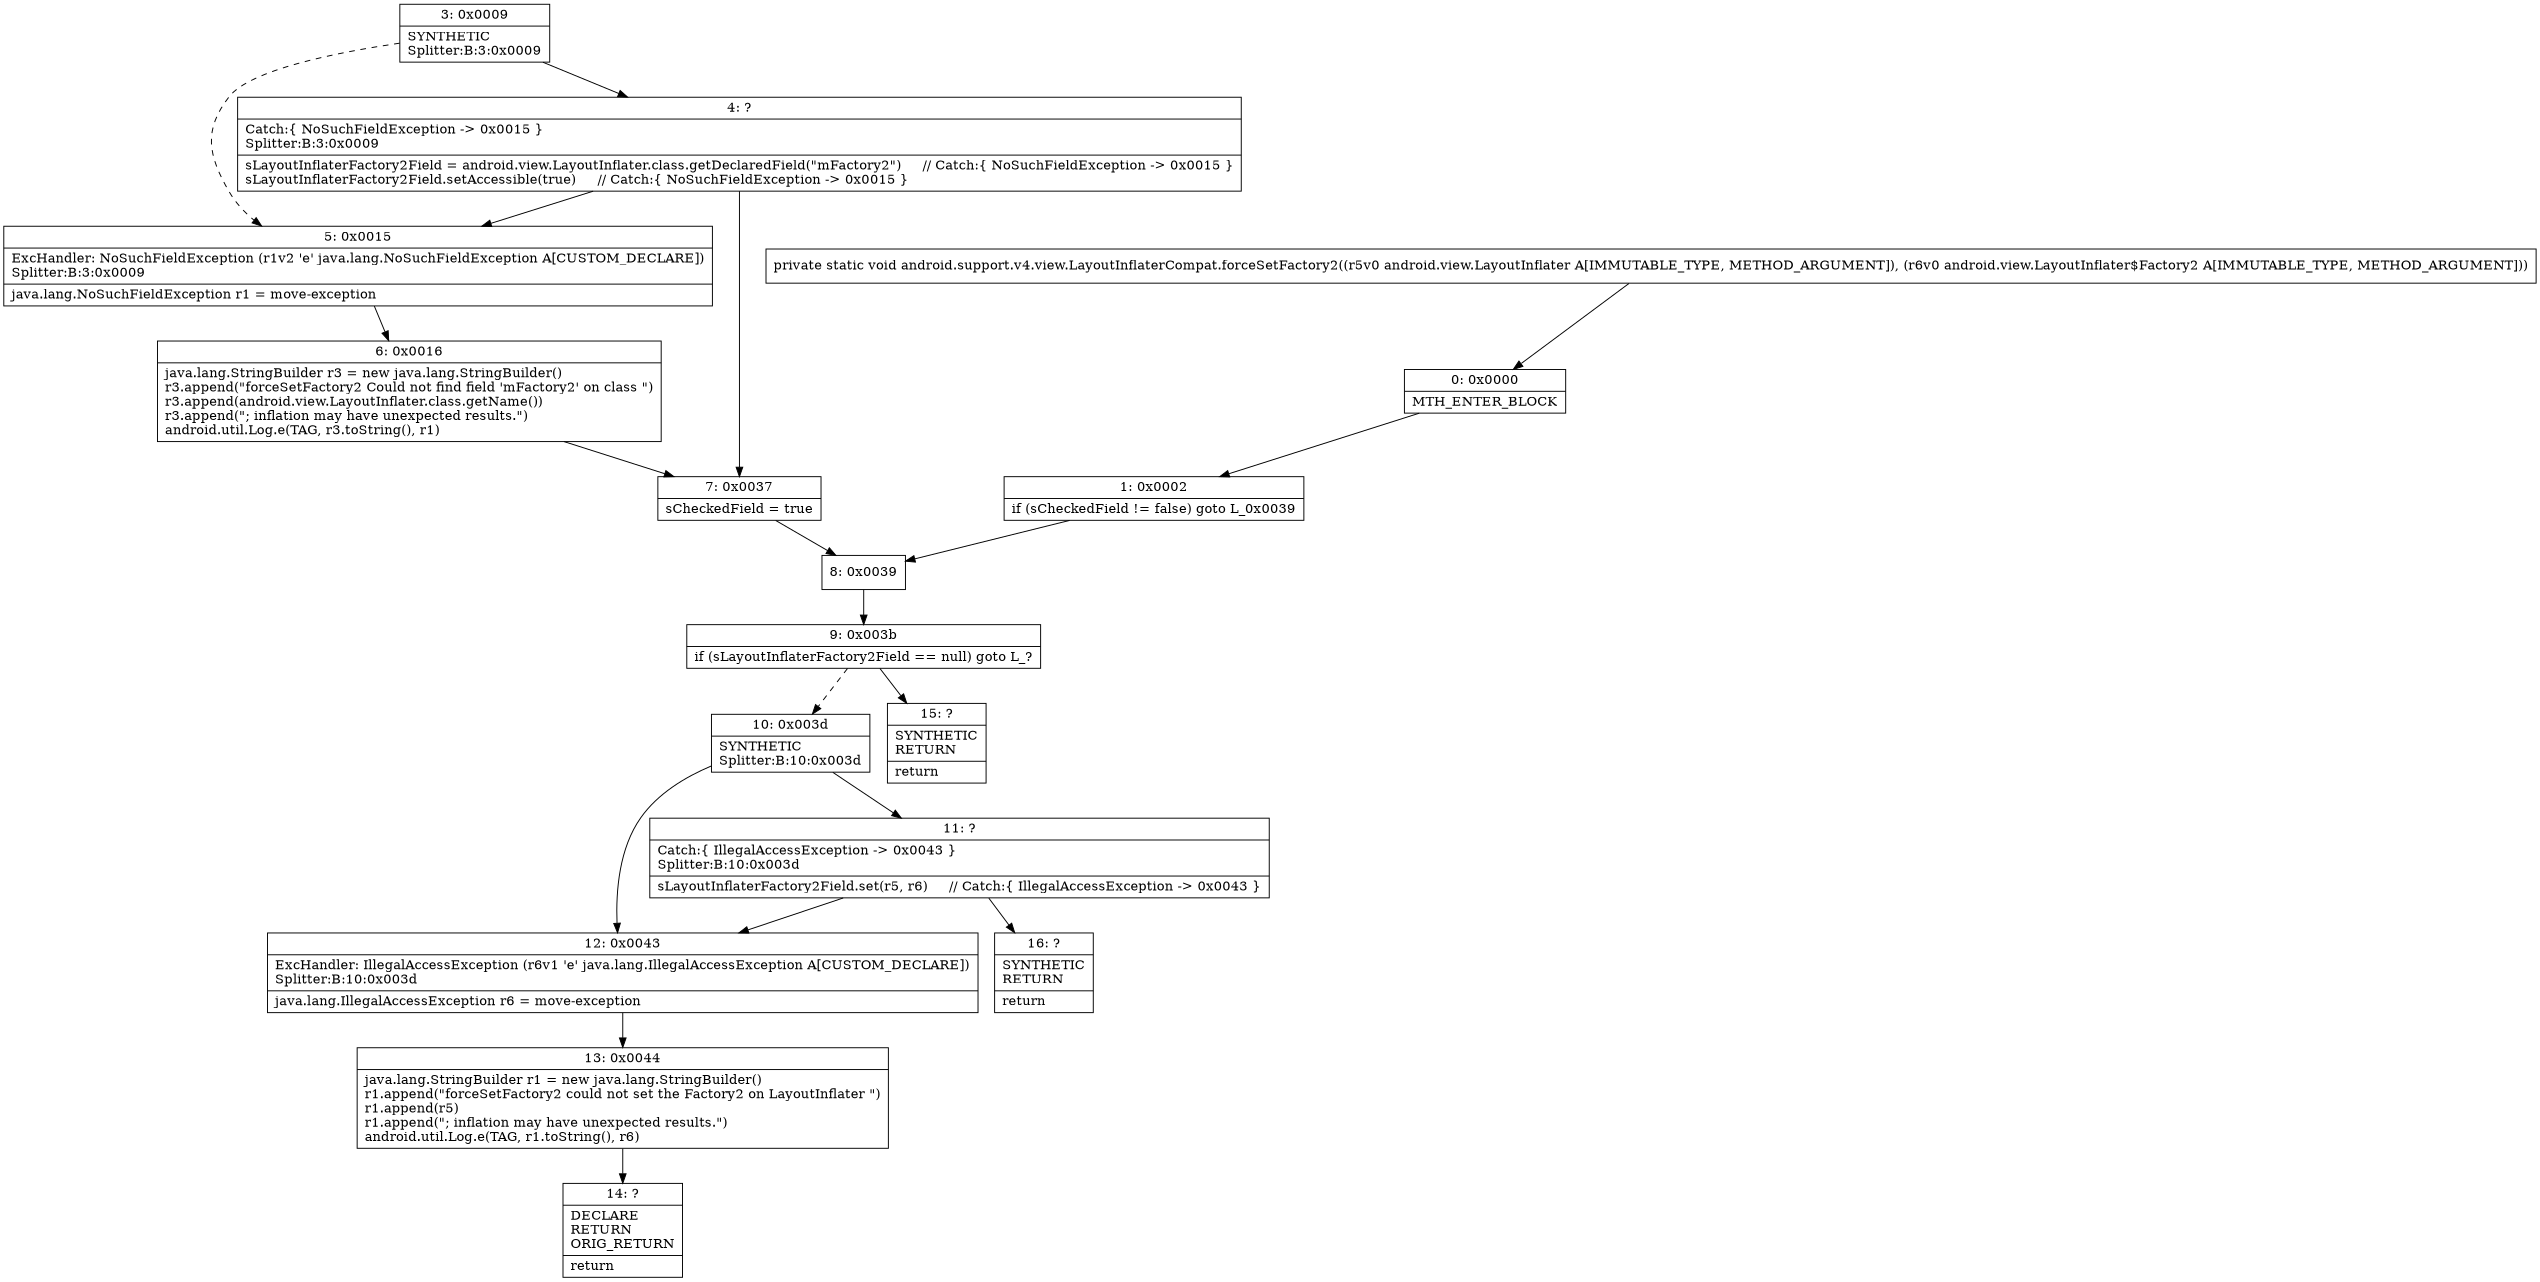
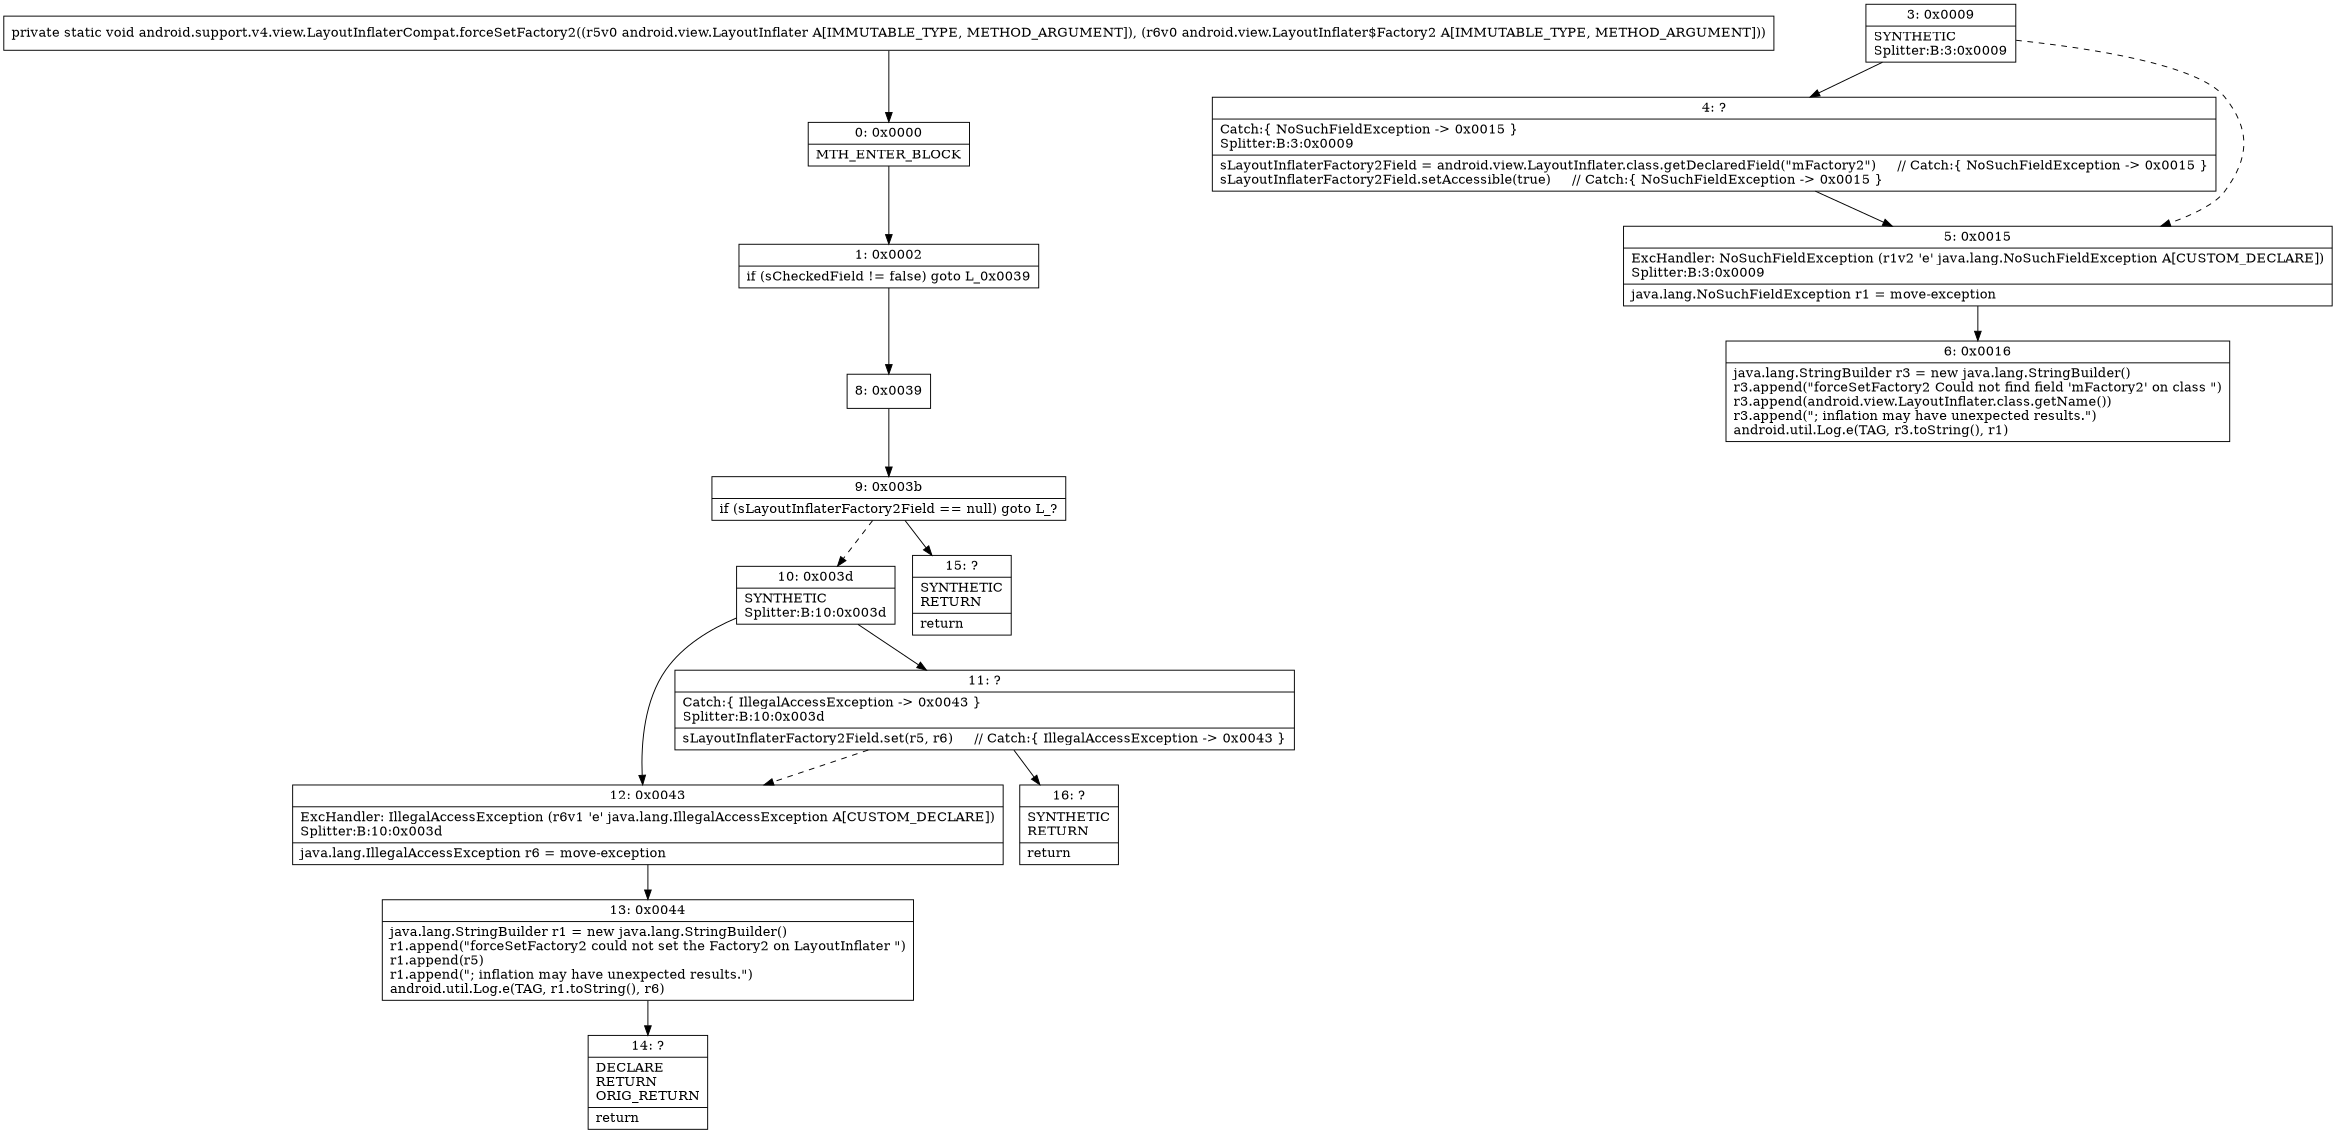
node "7: 0x0037": removed
edge "11: ?" -> "12: 0x0043": style solid -> dashed
